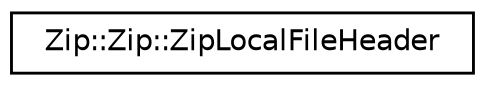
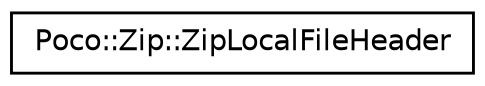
node "Zip::Zip::ZipLocalFileHeader": label "Zip::Zip::ZipLocalFileHeader" -> "Poco::Zip::ZipLocalFileHeader"
